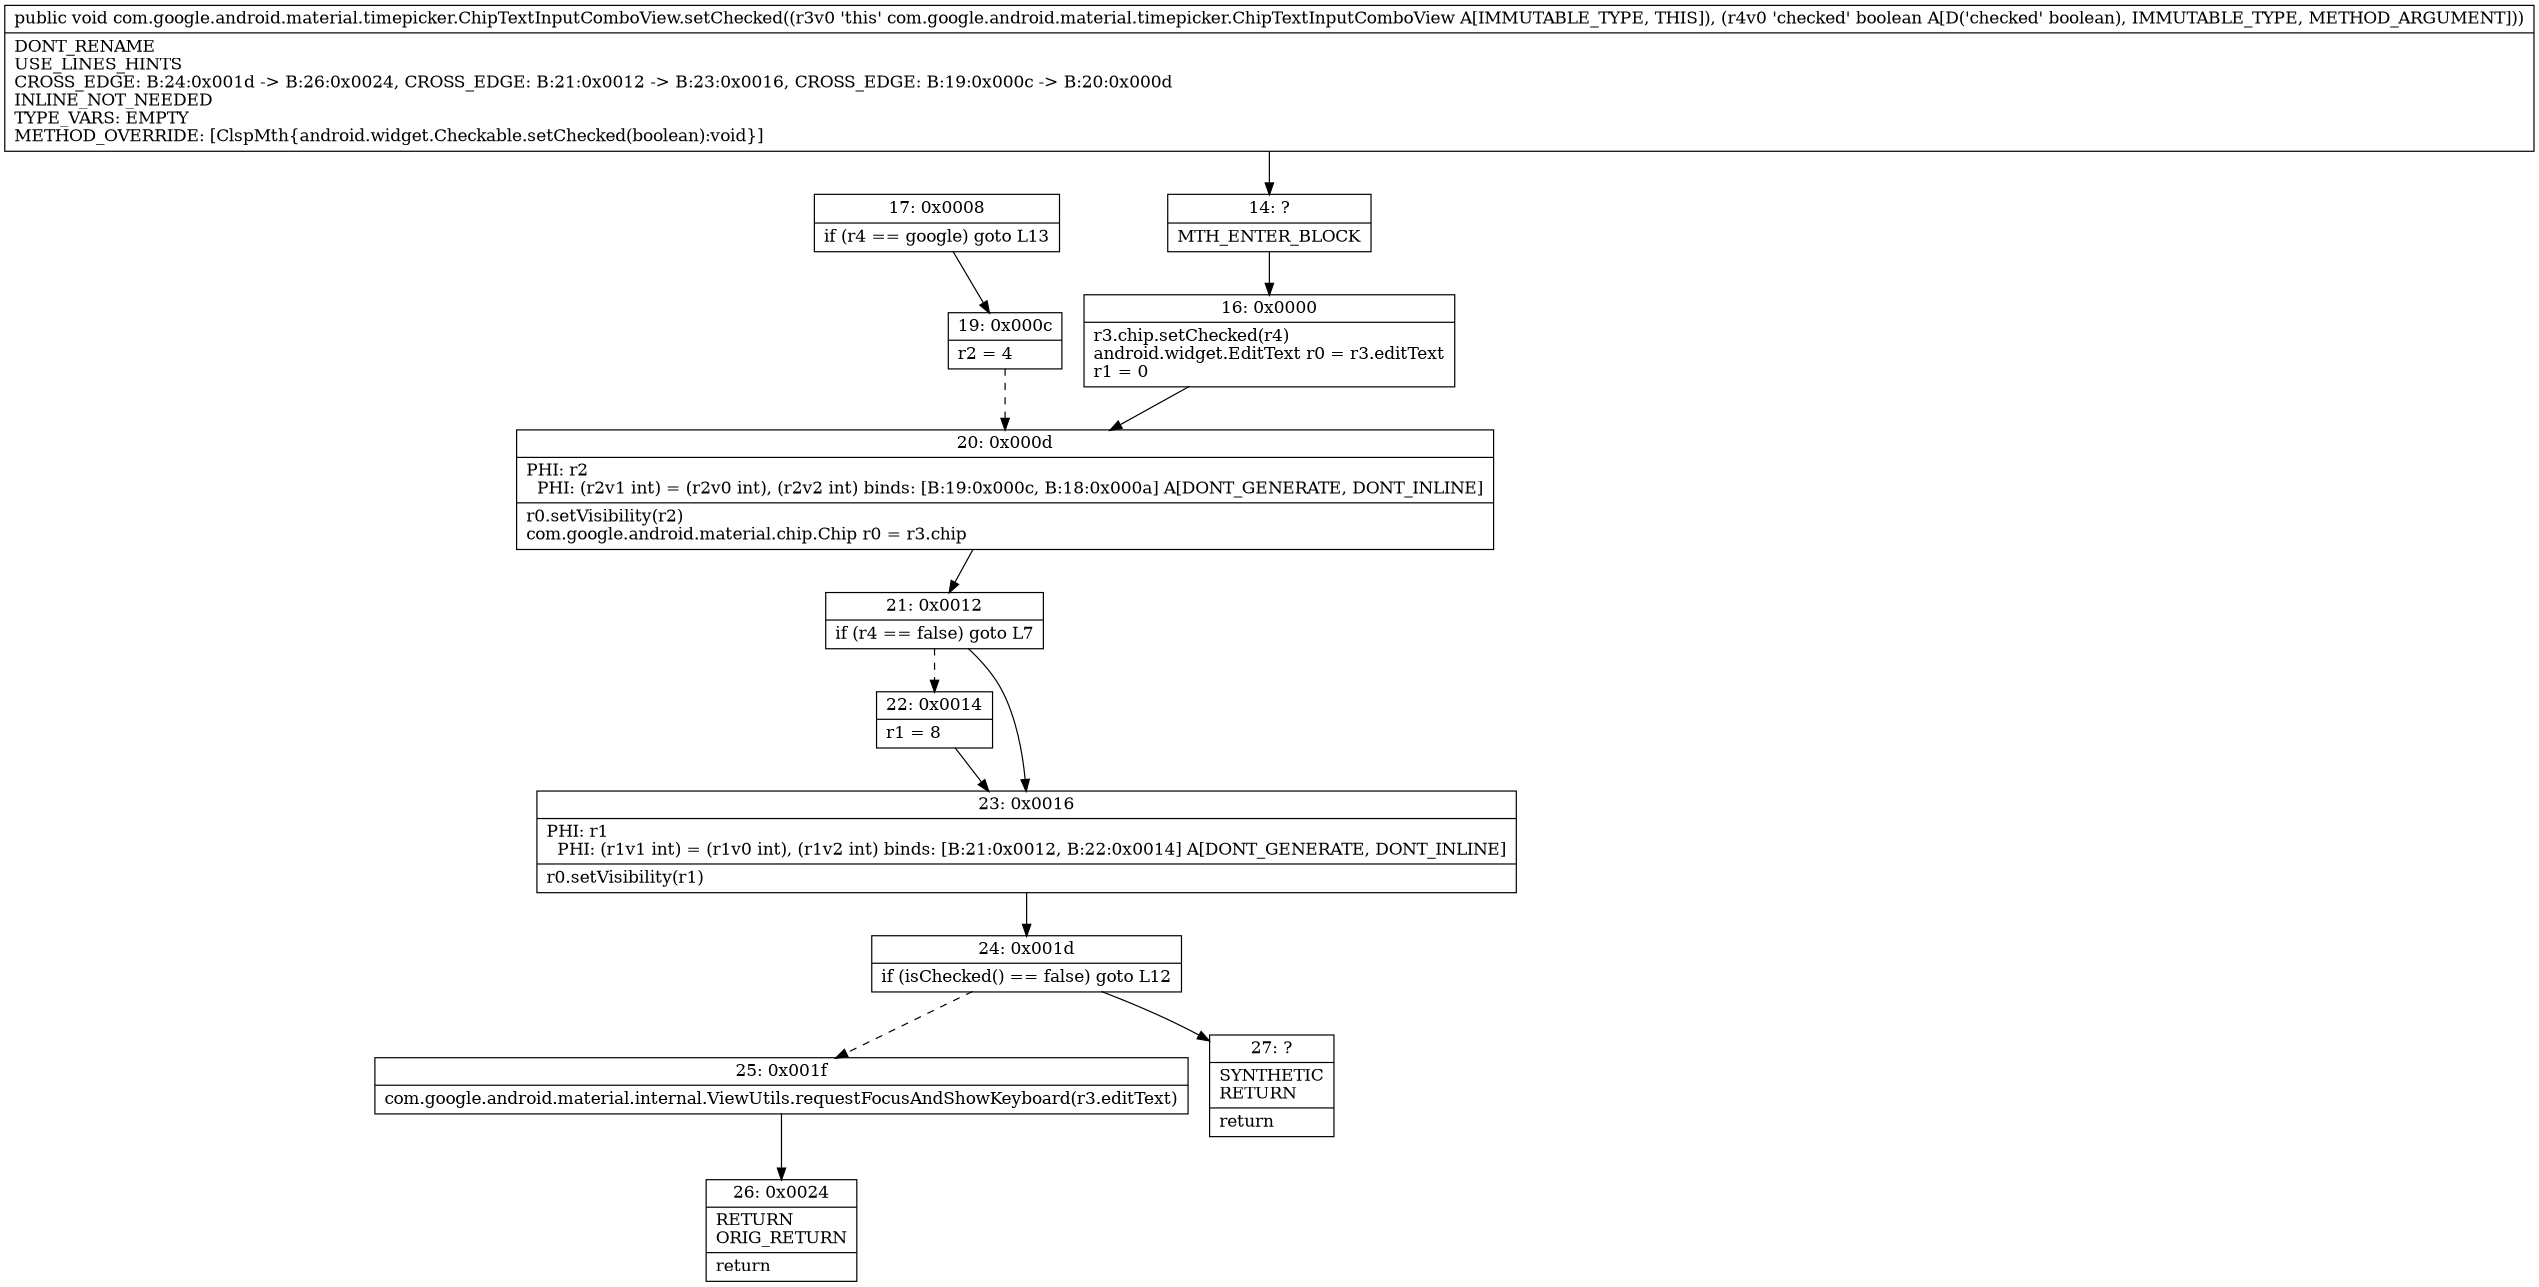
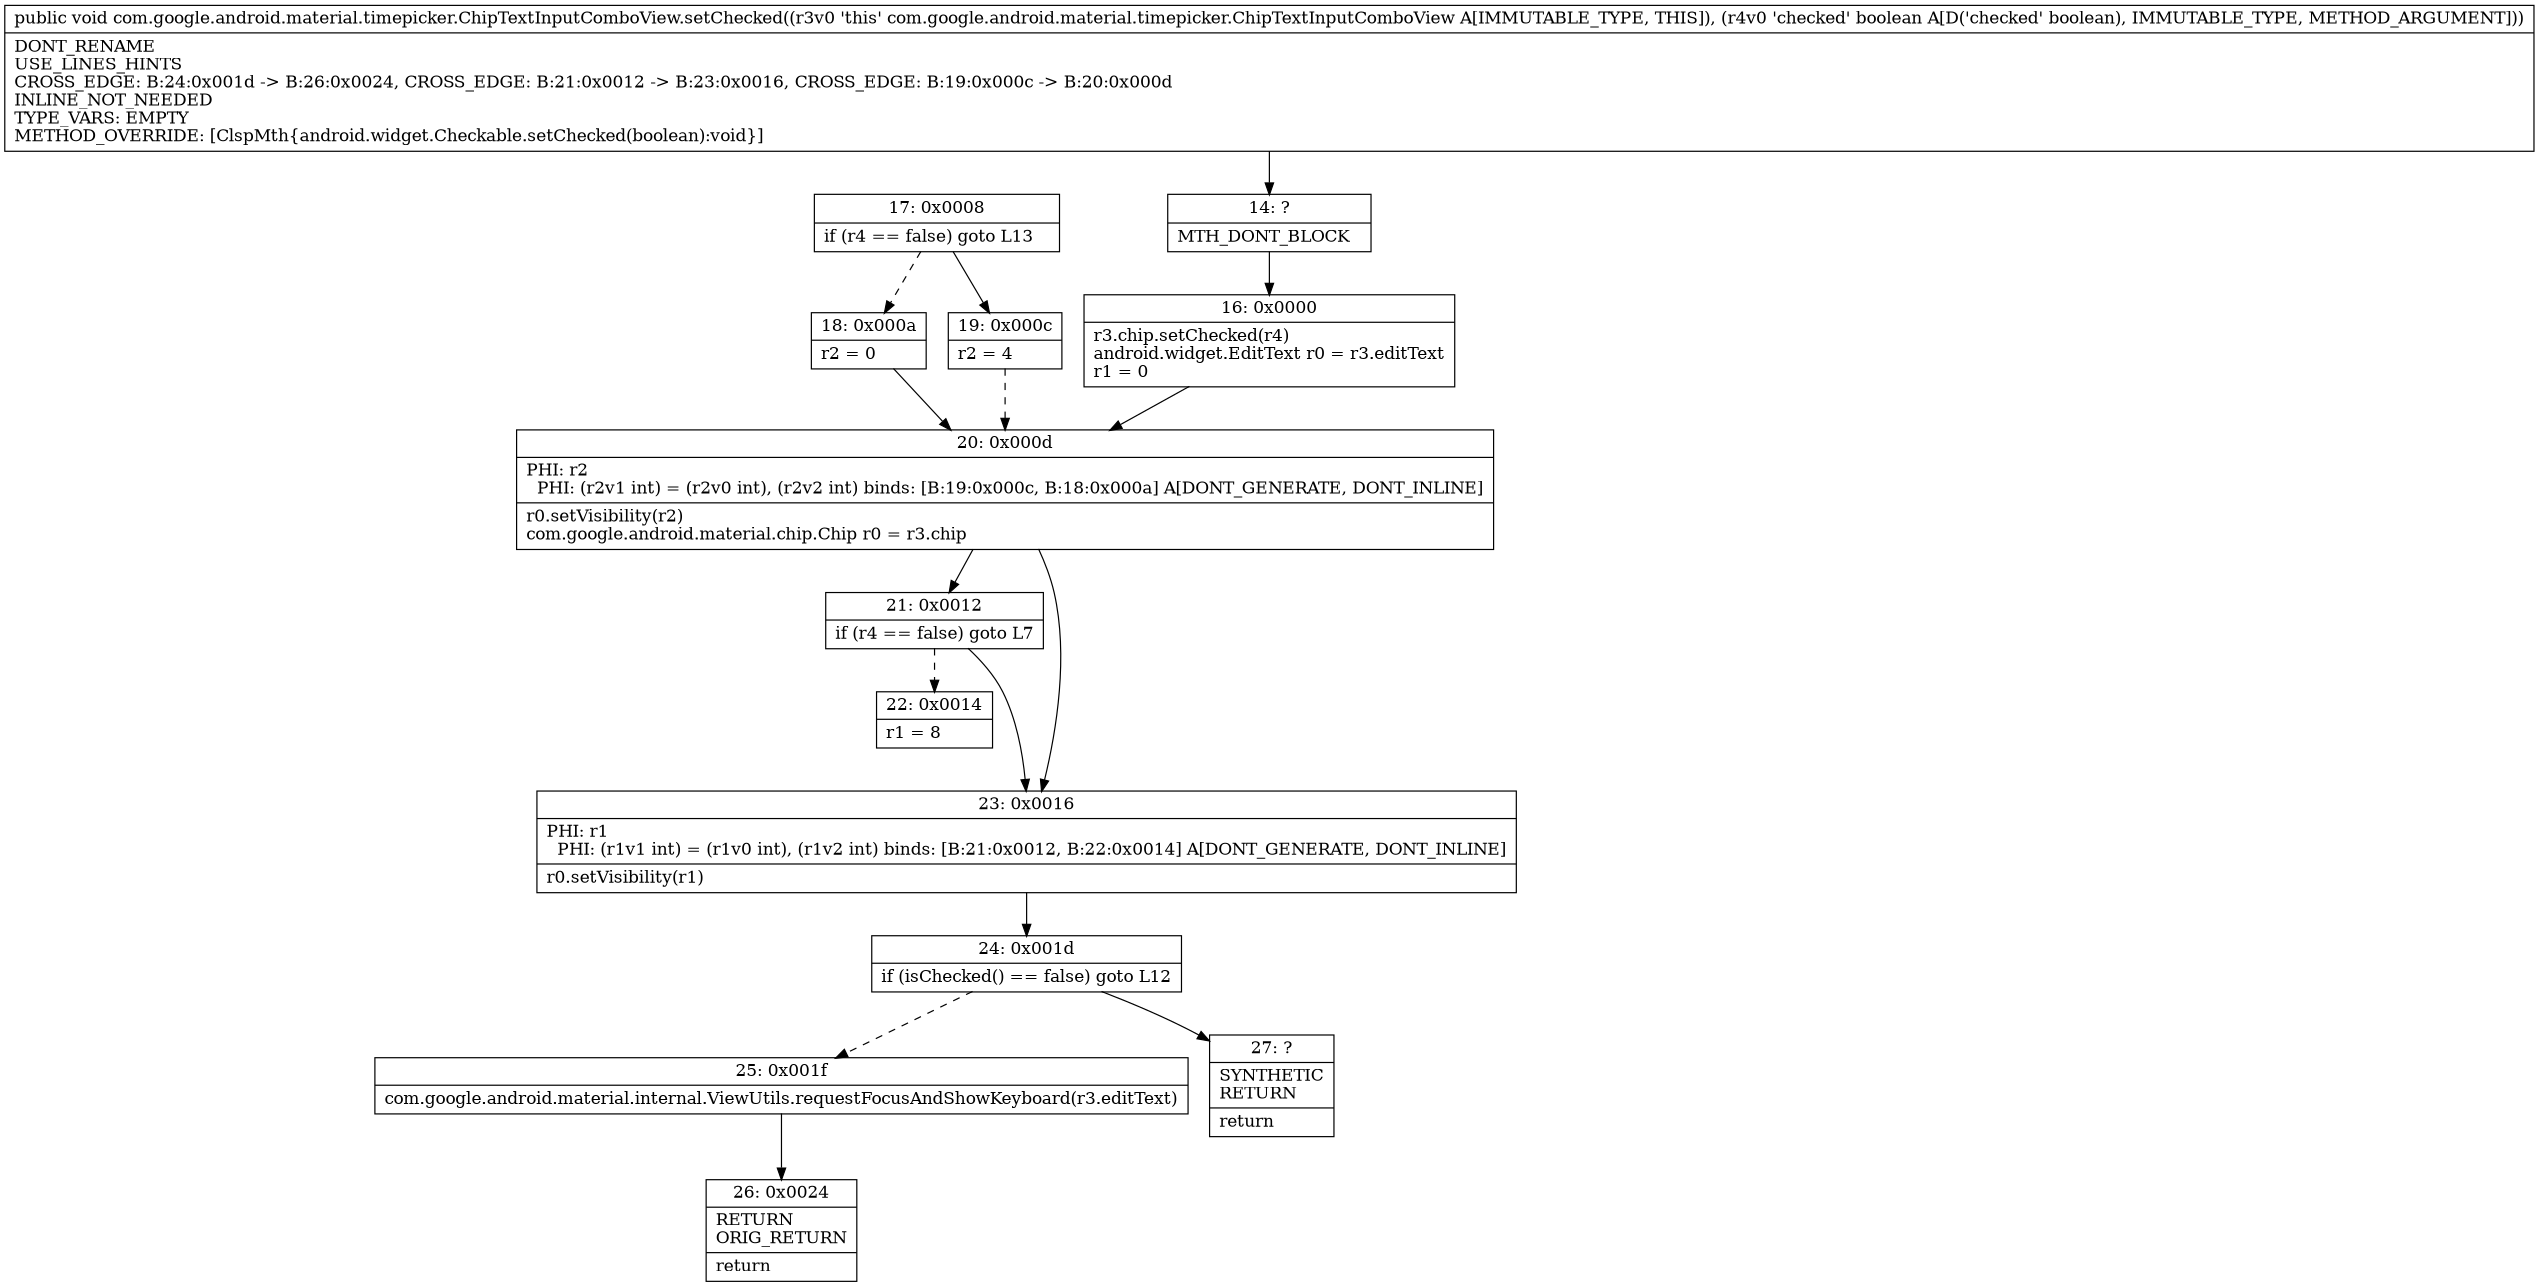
node "17: 0x0008": text "if (r4 == google) goto L13" -> "if (r4 == false) goto L13"
node "14: ?": text "MTH_ENTER_BLOCK" -> "MTH_DONT_BLOCK"
node "18: 0x000a": added
edge "22: 0x0014" -> "23: 0x0016": now "20: 0x000d" -> "23: 0x0016"
